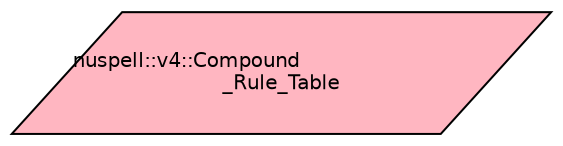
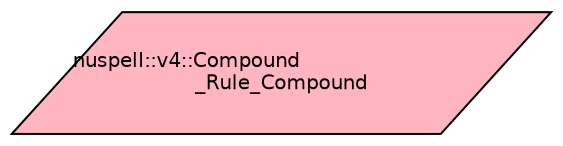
node "nuspell::v4::Compound _Rule_Table": label "nuspell::v4::Compound _Rule_Table" -> "nuspell::v4::Compound _Rule_Compound"
